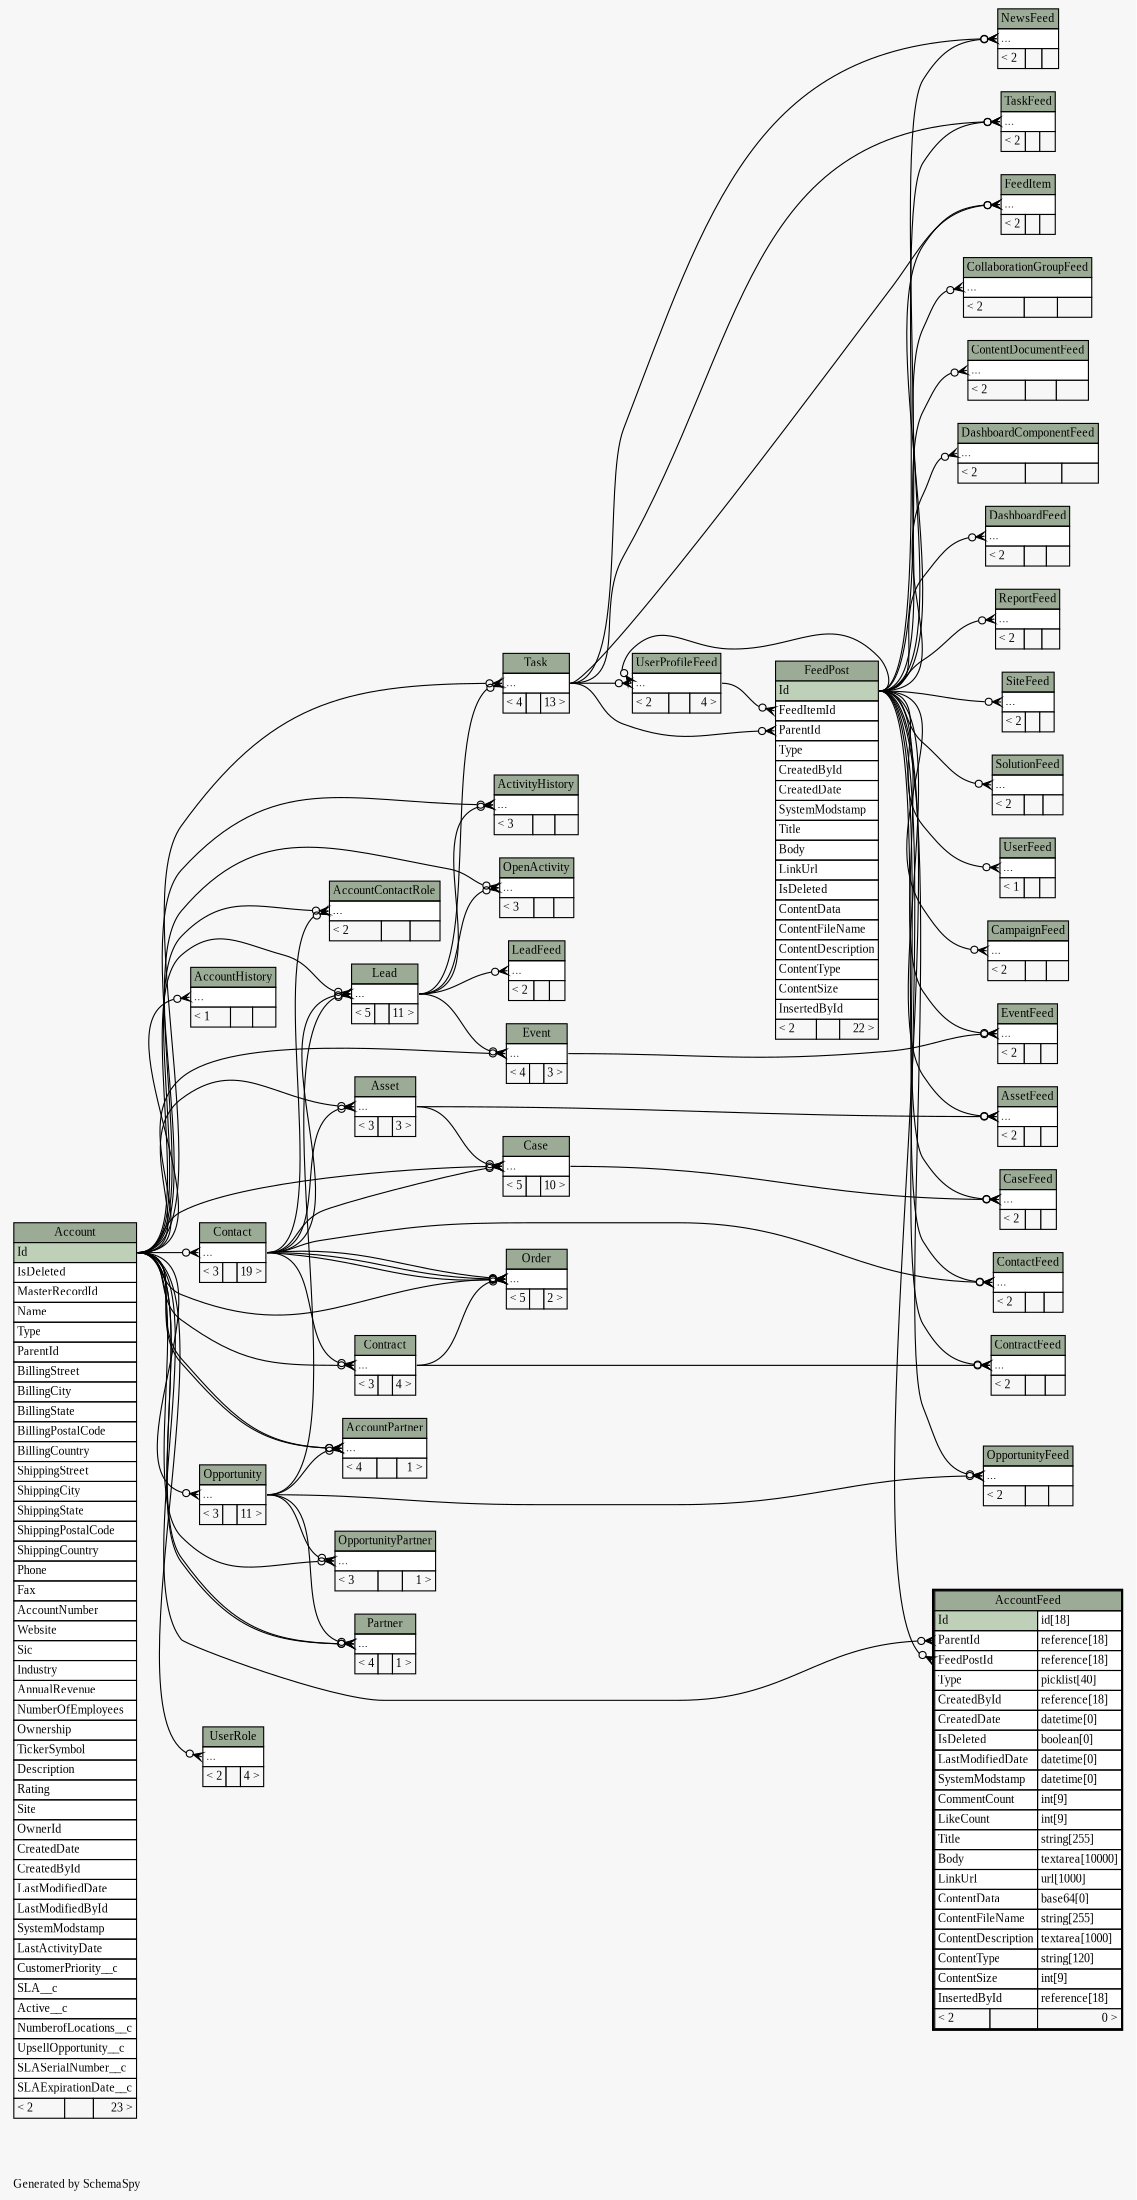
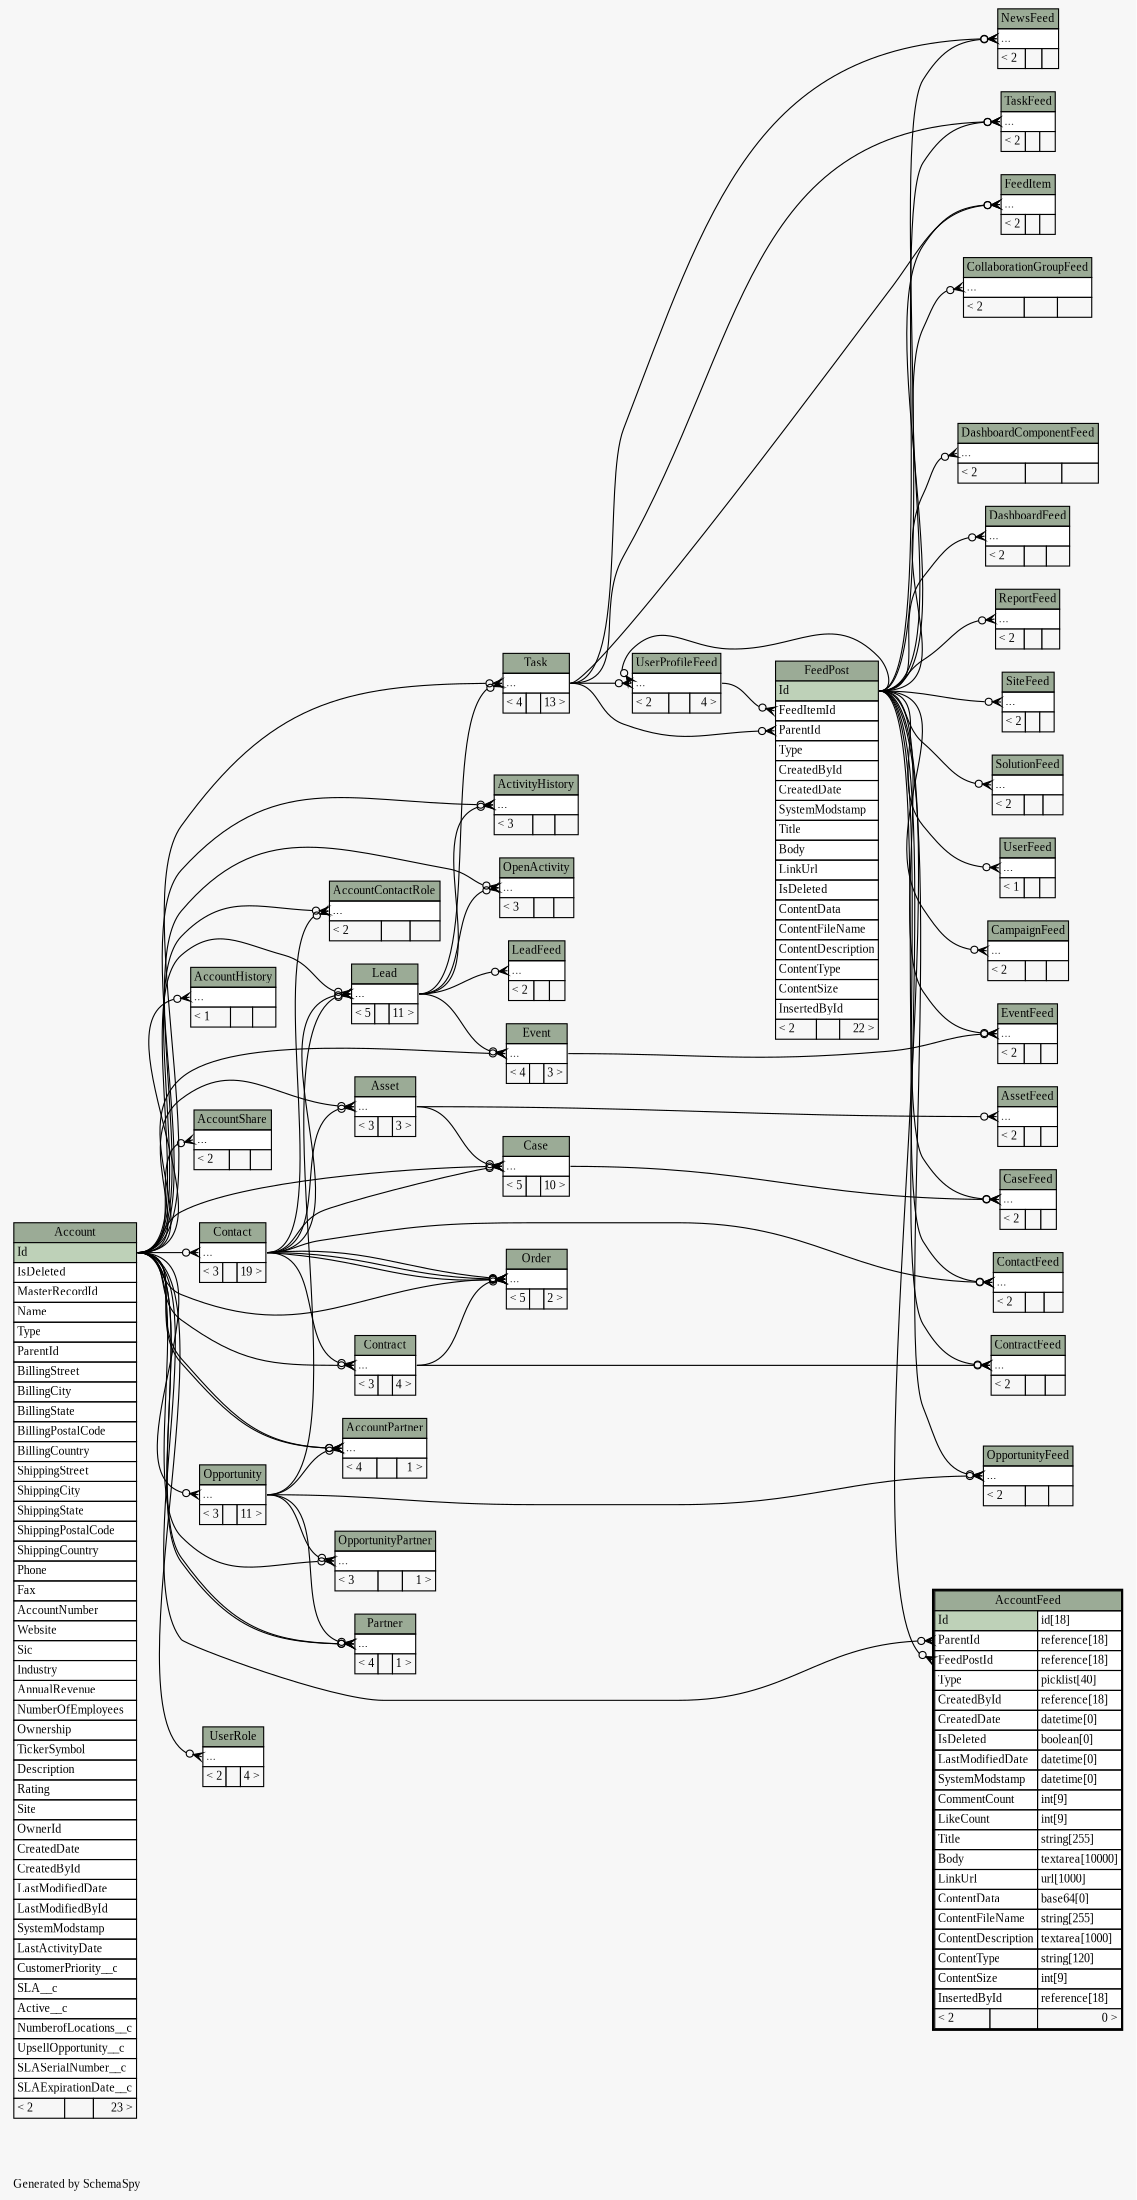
node "ContentDocumentFeed": removed
edge "FeedPost" -> "AssetFeed": removed
node "AccountShare": added
